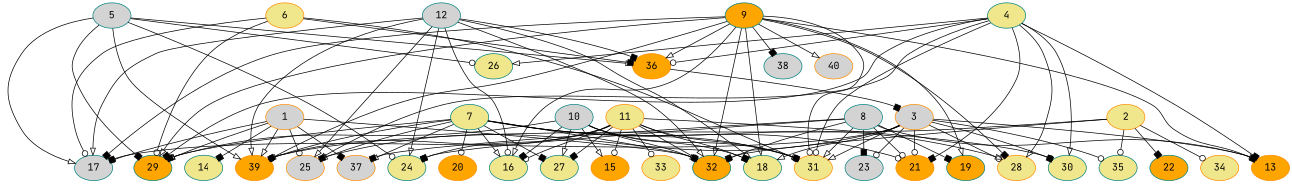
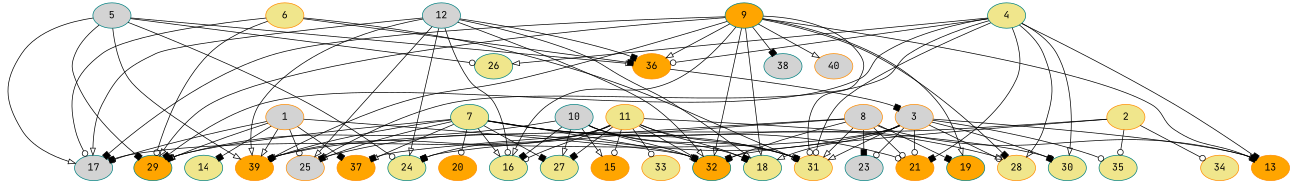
node "8": color teal -> darkorange
node "37": fillcolor lightgrey -> orange
node "22": removed
